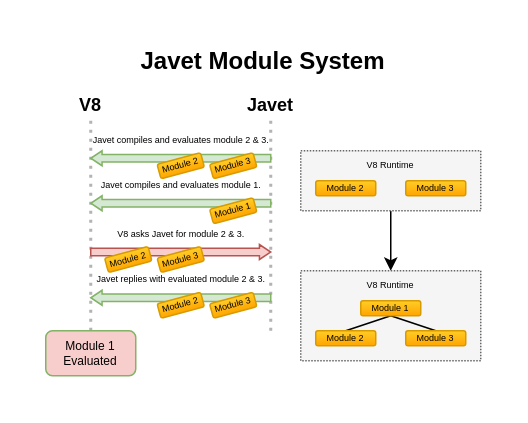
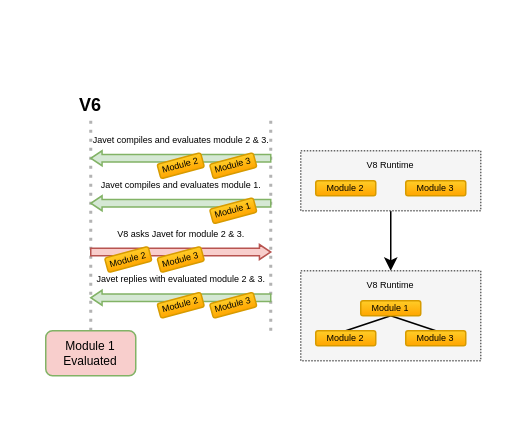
node "Javet Module System": removed
node "V8": label "V8" -> "V6"
node "Javet": removed
